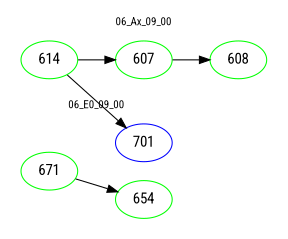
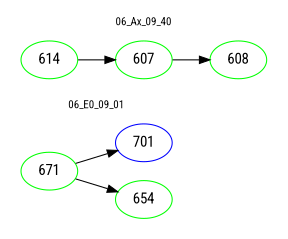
cluster "06_Ax_09_00": label "06_Ax_09_00" -> "06_Ax_09_40"
edge "614" -> "701": now "671" -> "701"
cluster "06_E0_09_00": label "06_E0_09_00" -> "06_E0_09_01"
